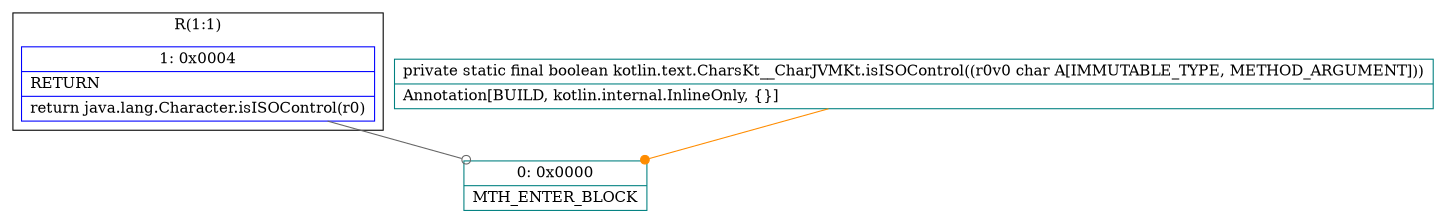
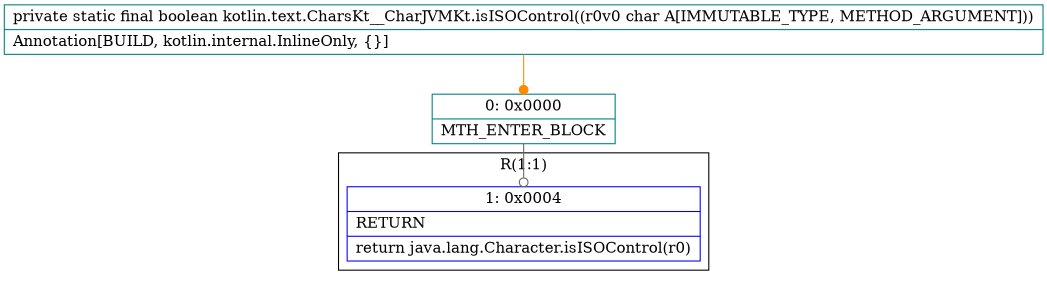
edge "1: 0x0004" -> "0: 0x0000": reversed
